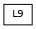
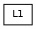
node "L9": label "L9" -> "L1"
